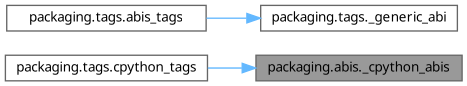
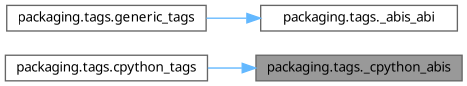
node "packaging.tags.abis_tags": label "packaging.tags.abis_tags" -> "packaging.tags.generic_tags"
node "packaging.tags._generic_abi": label "packaging.tags._generic_abi" -> "packaging.tags._abis_abi"
node "packaging.abis._cpython_abis": label "packaging.abis._cpython_abis" -> "packaging.tags._cpython_abis"
